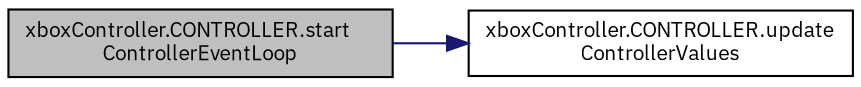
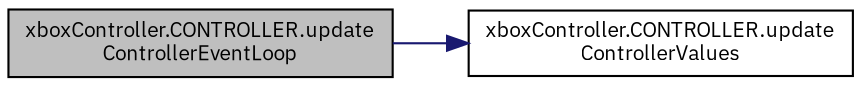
node "xboxController.CONTROLLER.start ControllerEventLoop": label "xboxController.CONTROLLER.start ControllerEventLoop" -> "xboxController.CONTROLLER.update ControllerEventLoop"
